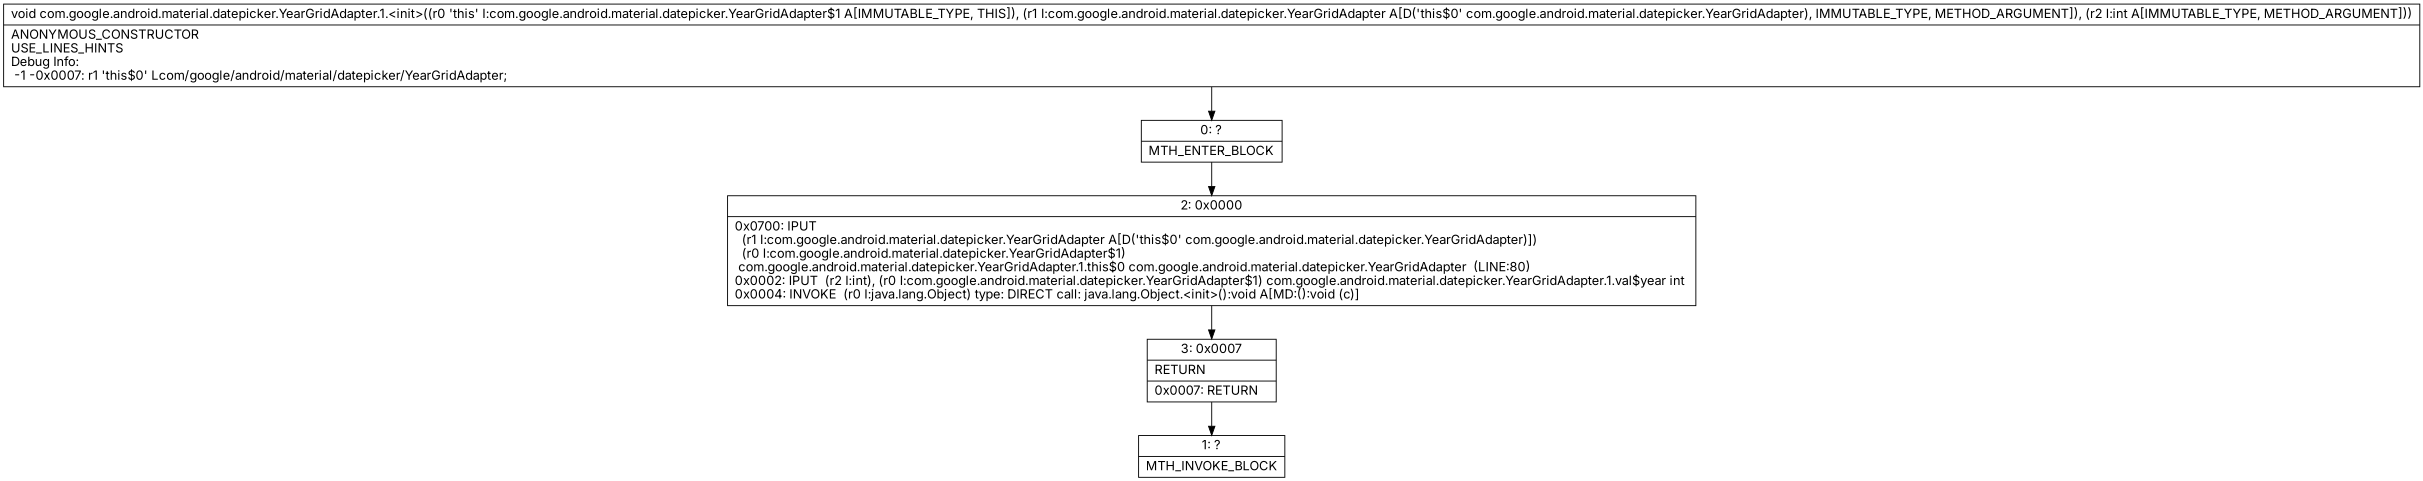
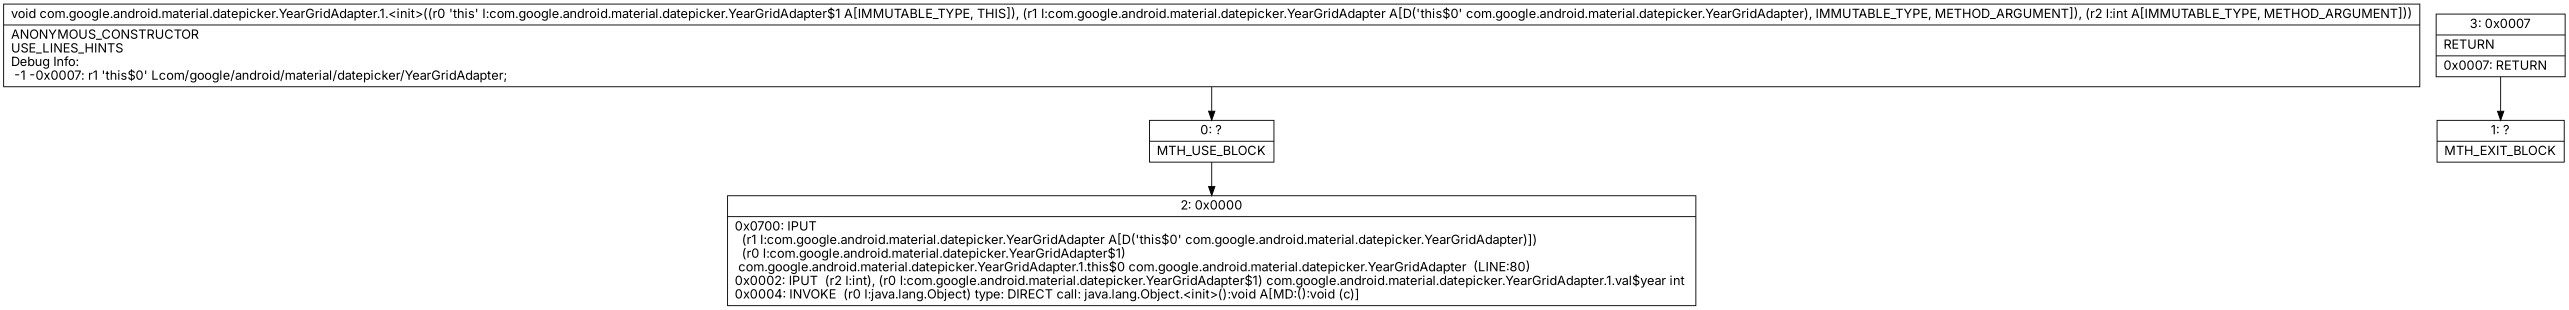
node "0: ?": text "MTH_ENTER_BLOCK" -> "MTH_USE_BLOCK"
edge "2: 0x0000" -> "3: 0x0007": removed
node "1: ?": text "MTH_INVOKE_BLOCK" -> "MTH_EXIT_BLOCK"
